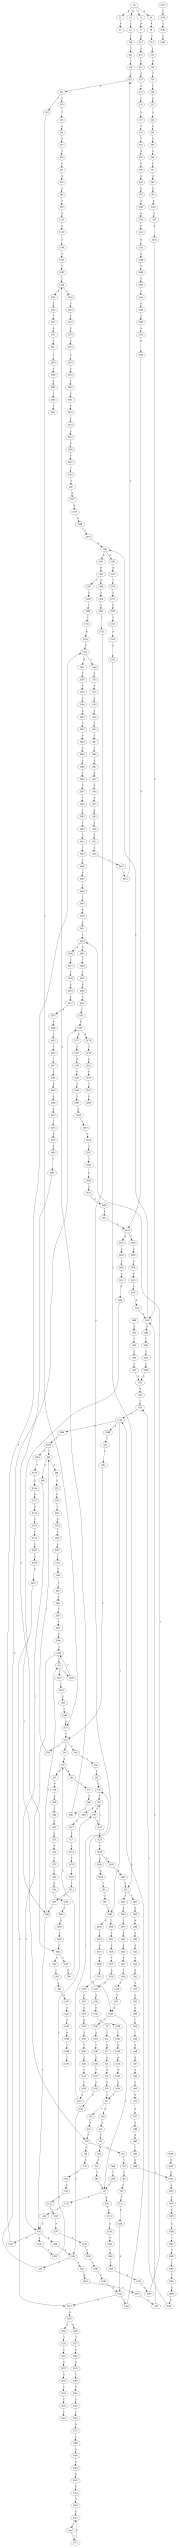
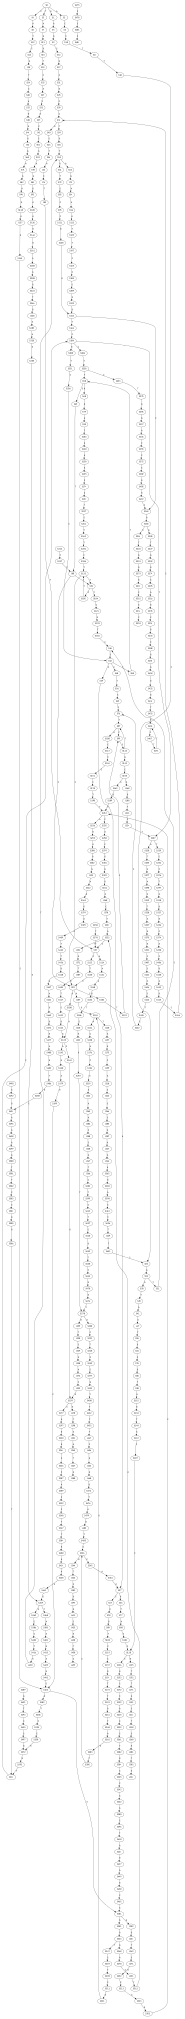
edge "S5" -> "S9": added, label "G"
edge "S190" -> "S213": now "S190" -> "S212"
